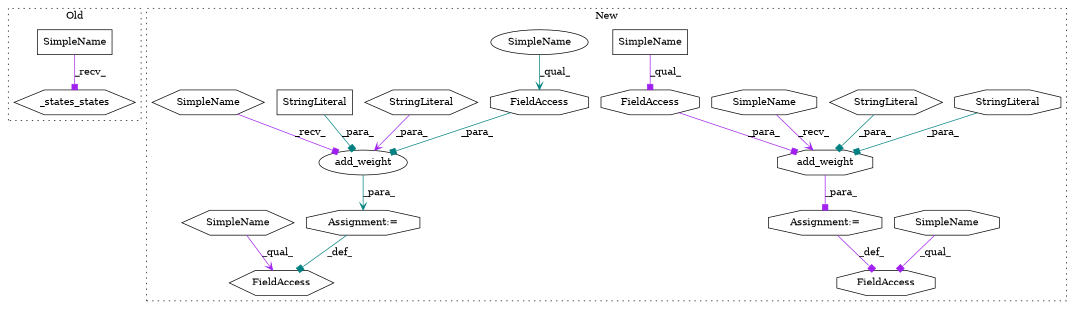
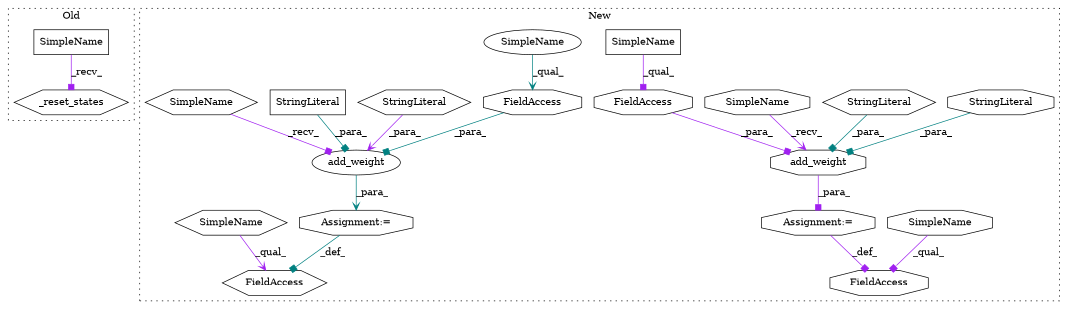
node "_states_states": label "_states_states" -> "_reset_states"
